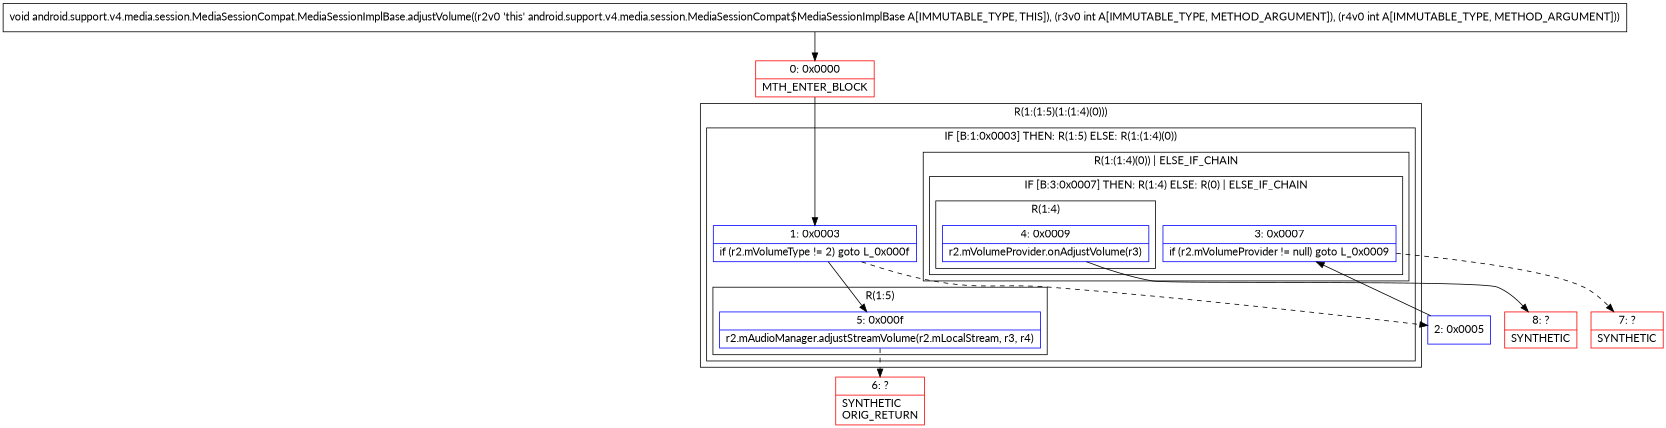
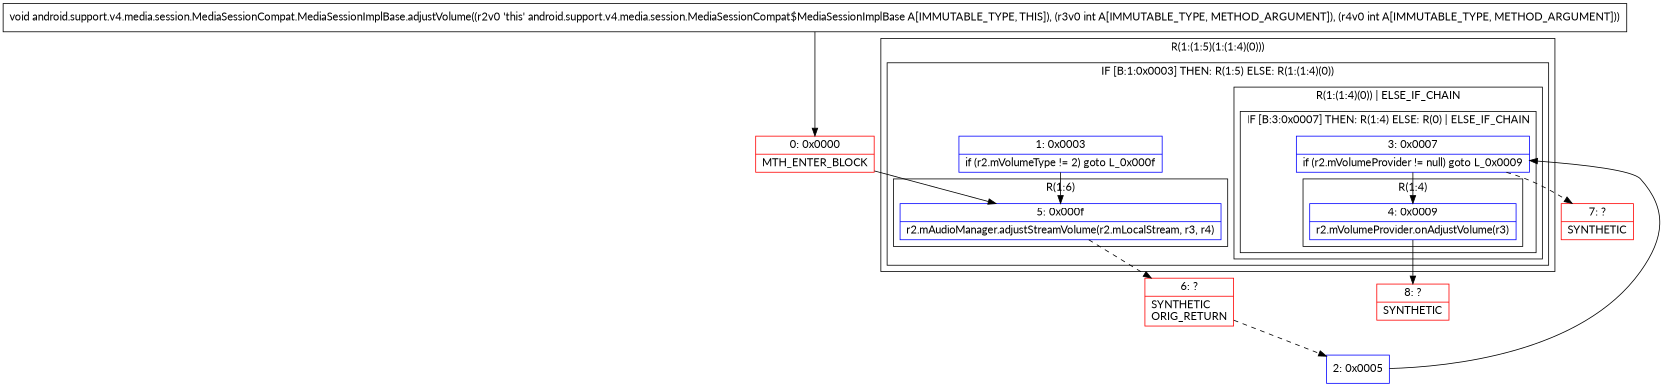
edge "0: 0x0000" -> "1: 0x0003": now "0: 0x0000" -> "5: 0x000f"
edge "3: 0x0007" -> "4: 0x0009": added
edge "1: 0x0003" -> "2: 0x0005": now "6: ?" -> "2: 0x0005"
cluster "R(1:5)": label "R(1:5)" -> "R(1:6)"
